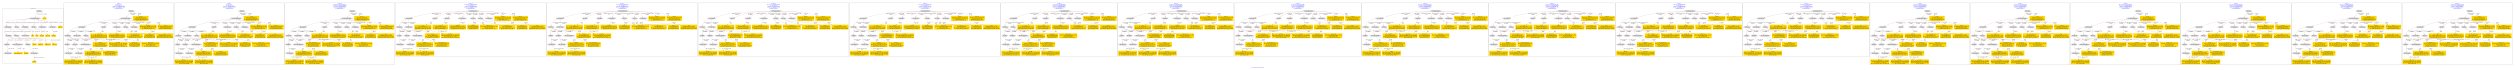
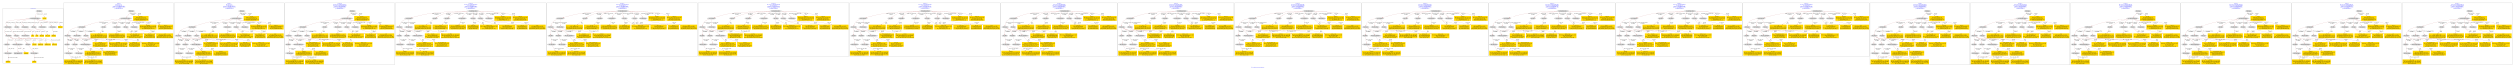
node "Artist_Appellation_URI": fillcolor gold -> lightgray
node "DeathDate": added
